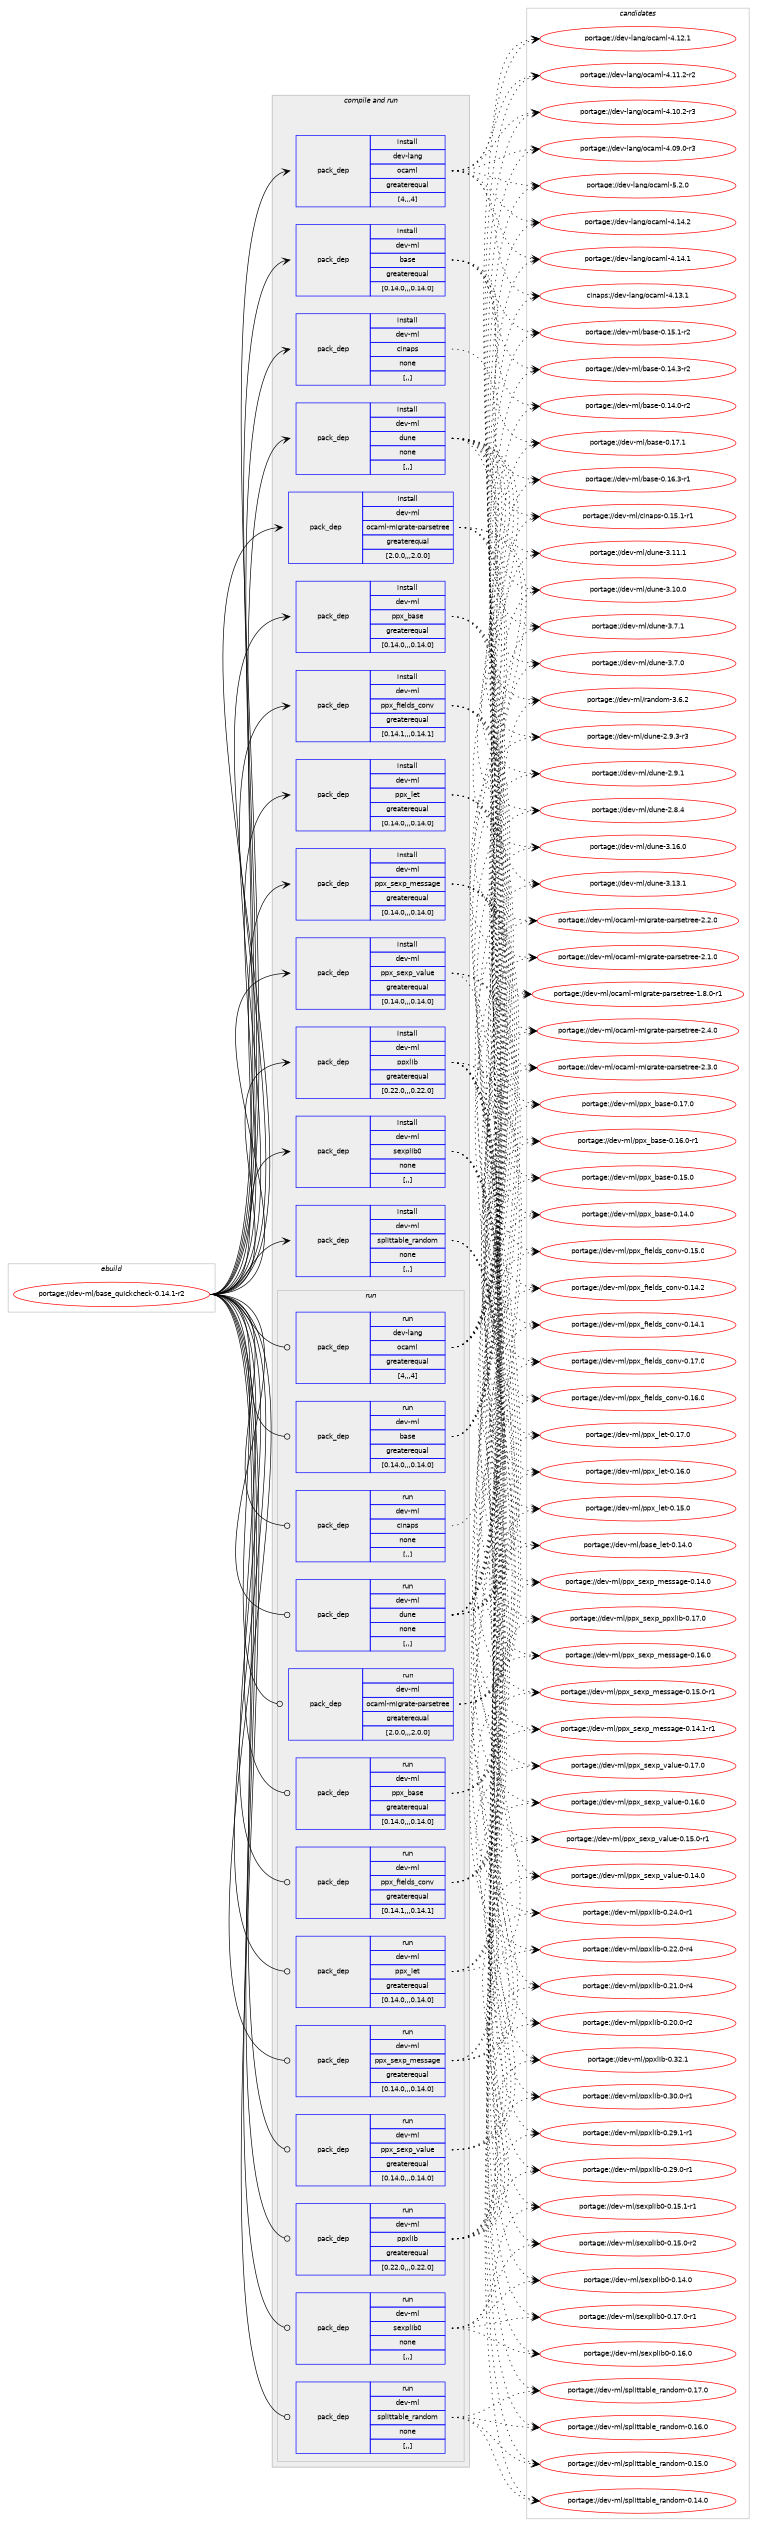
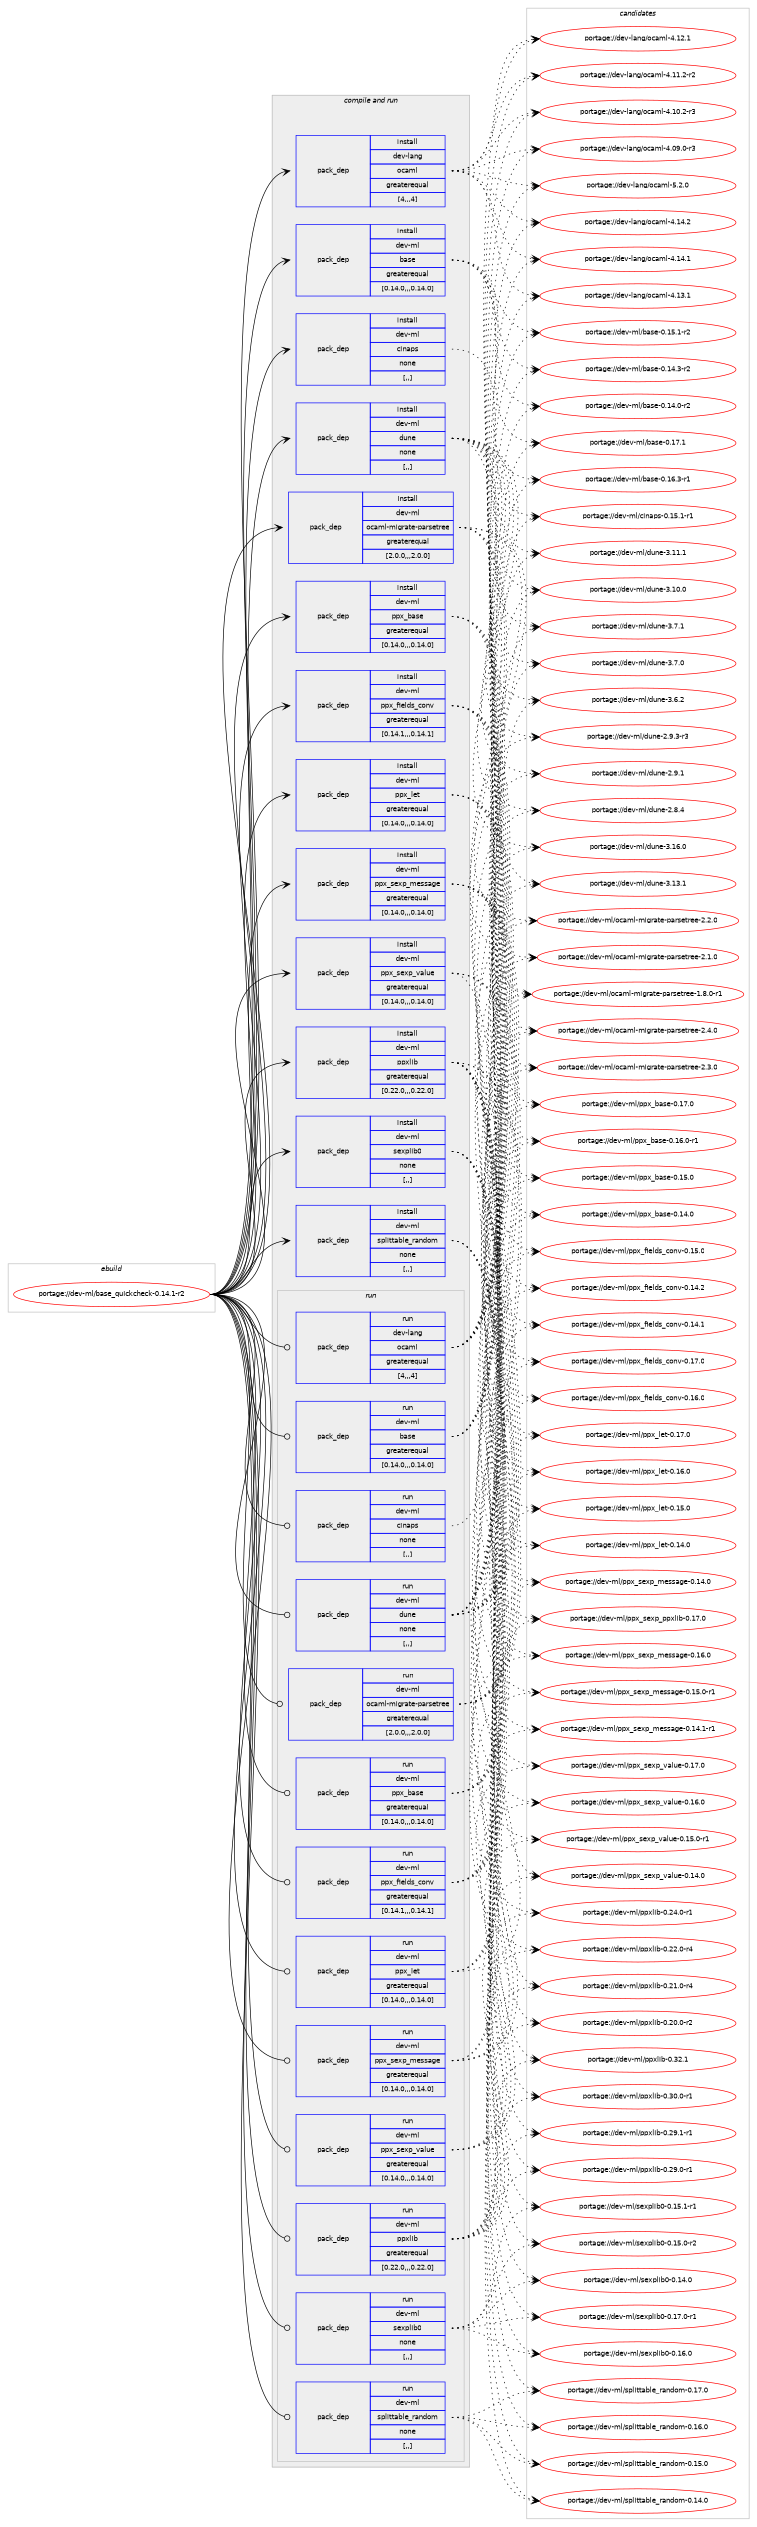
node "cinaps://dev-lang/ocaml-4.13.1": label "cinaps://dev-lang/ocaml-4.13.1" -> "portage://dev-lang/ocaml-4.13.1"
node "portage://dev-ml/random-3.6.2": label "portage://dev-ml/random-3.6.2" -> "portage://dev-ml/dune-3.6.2"
node "portage://dev-ml/base_let-0.14.0": label "portage://dev-ml/base_let-0.14.0" -> "portage://dev-ml/ppx_let-0.14.0"
